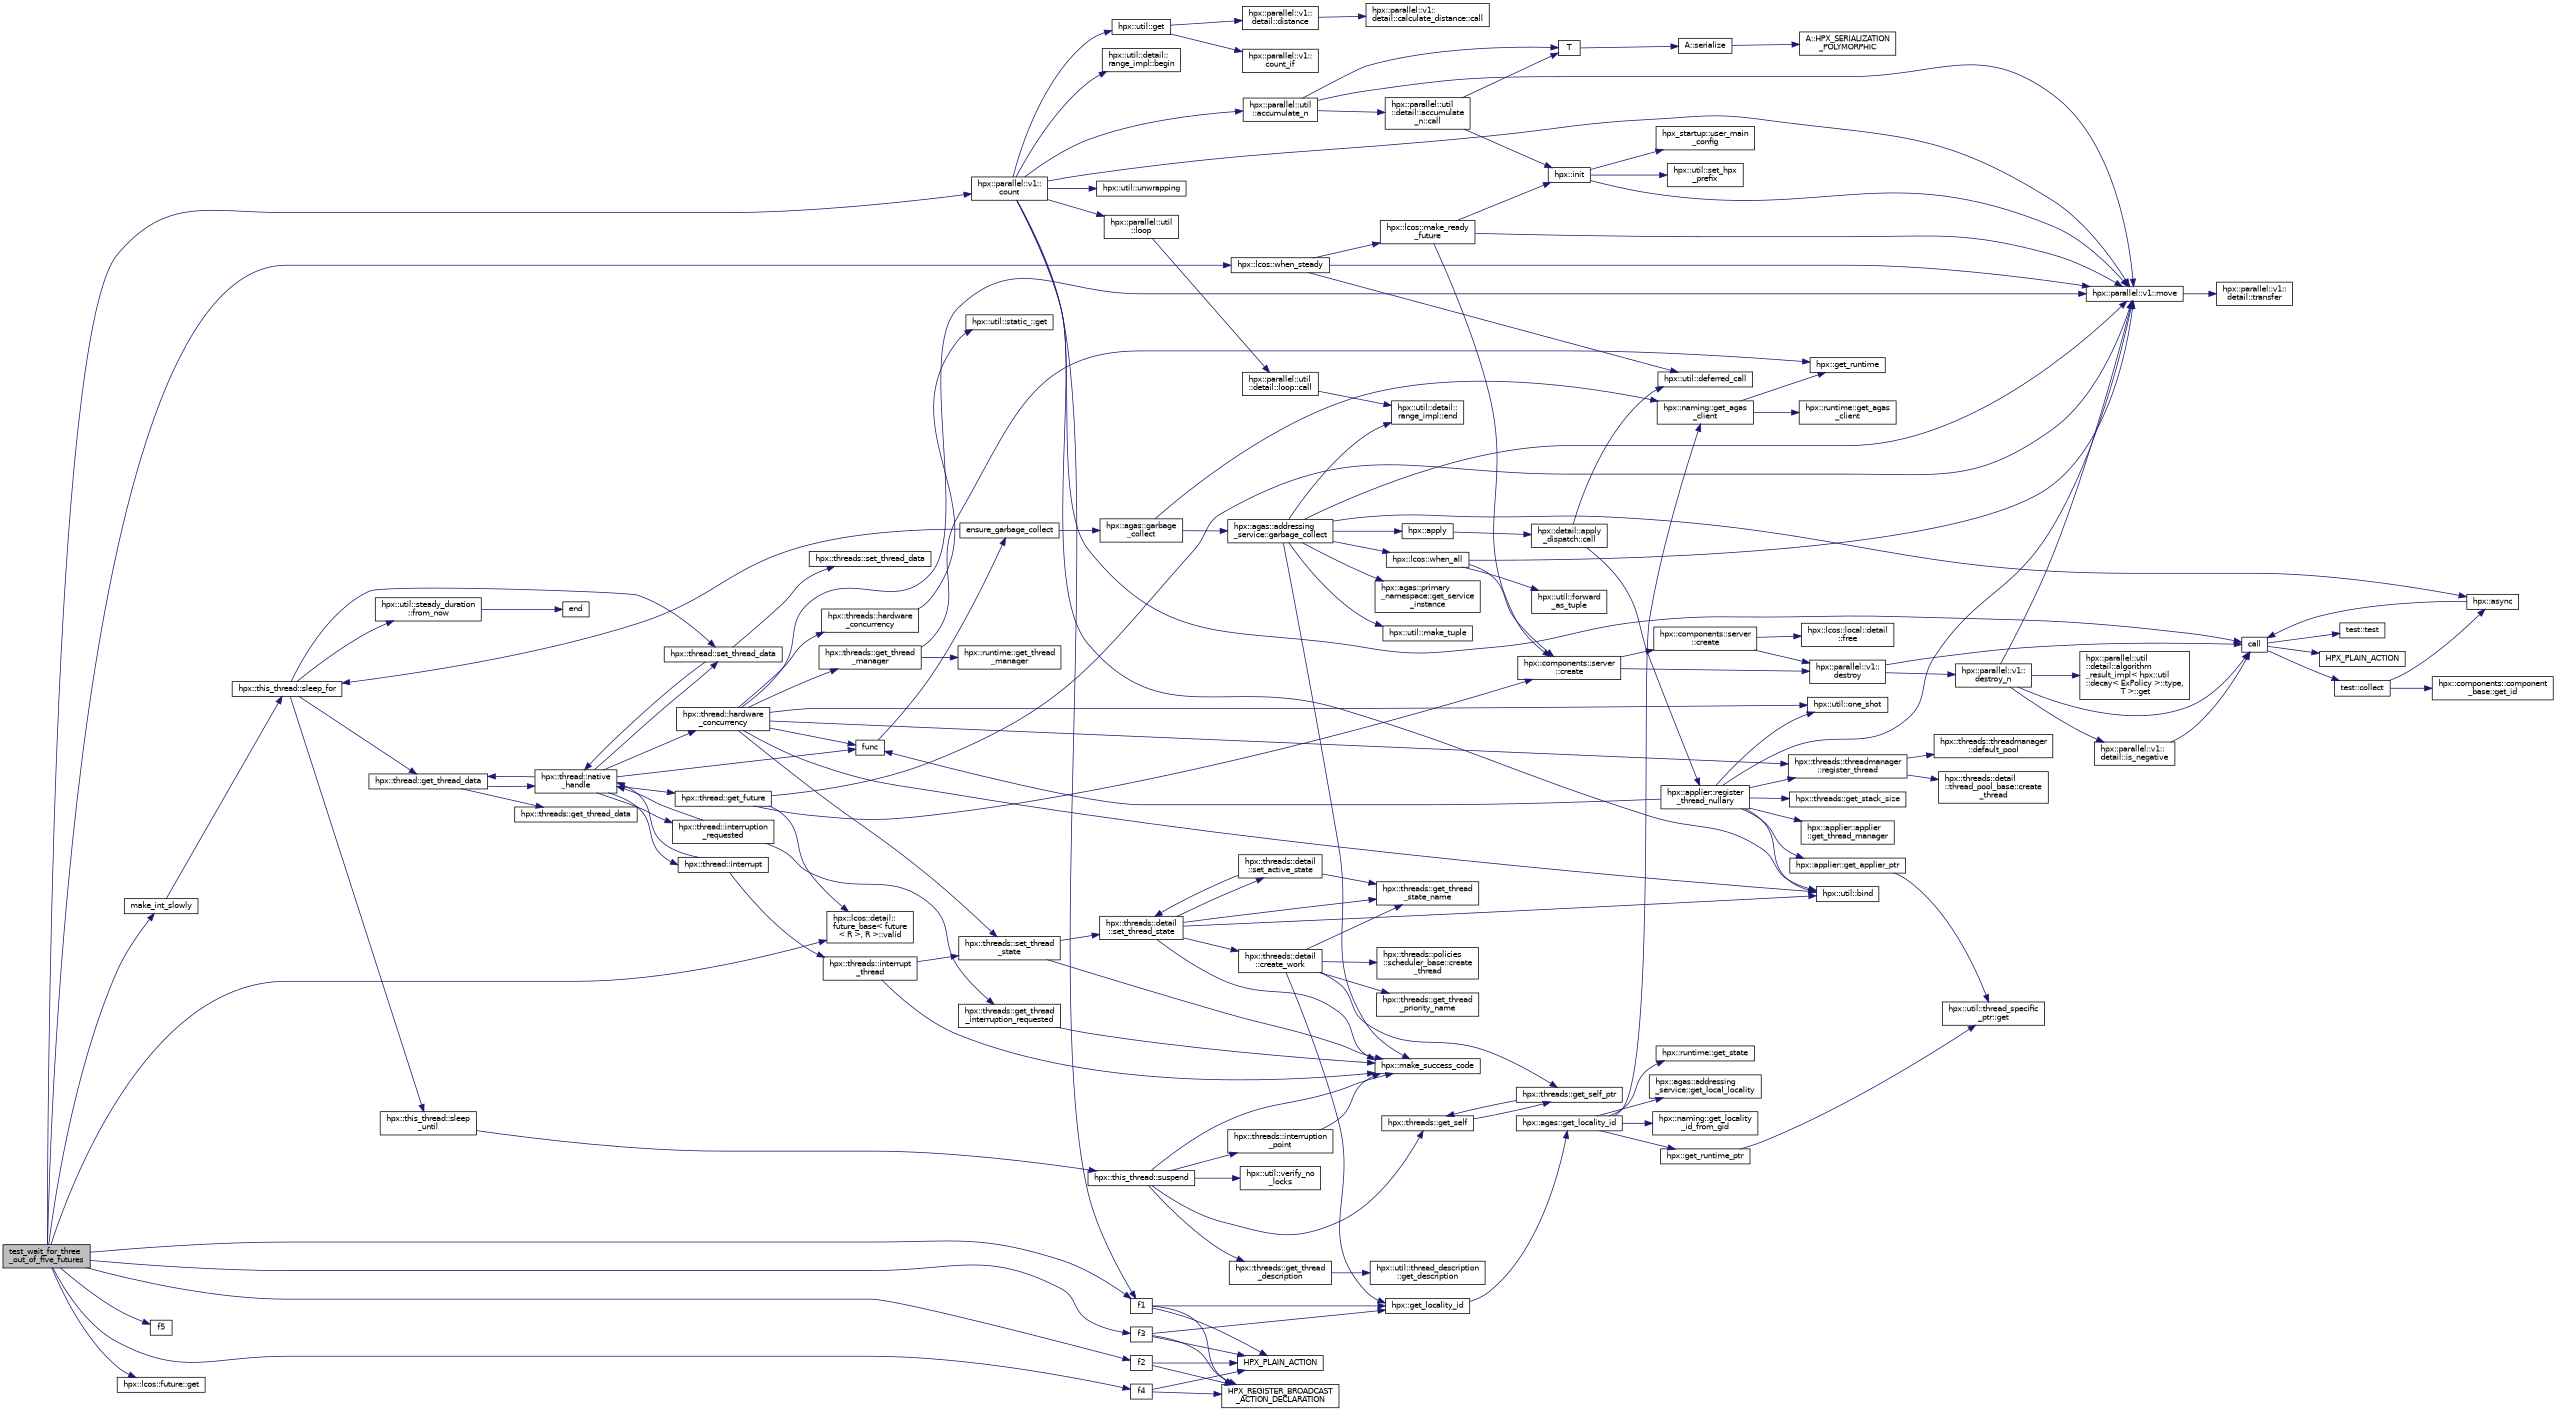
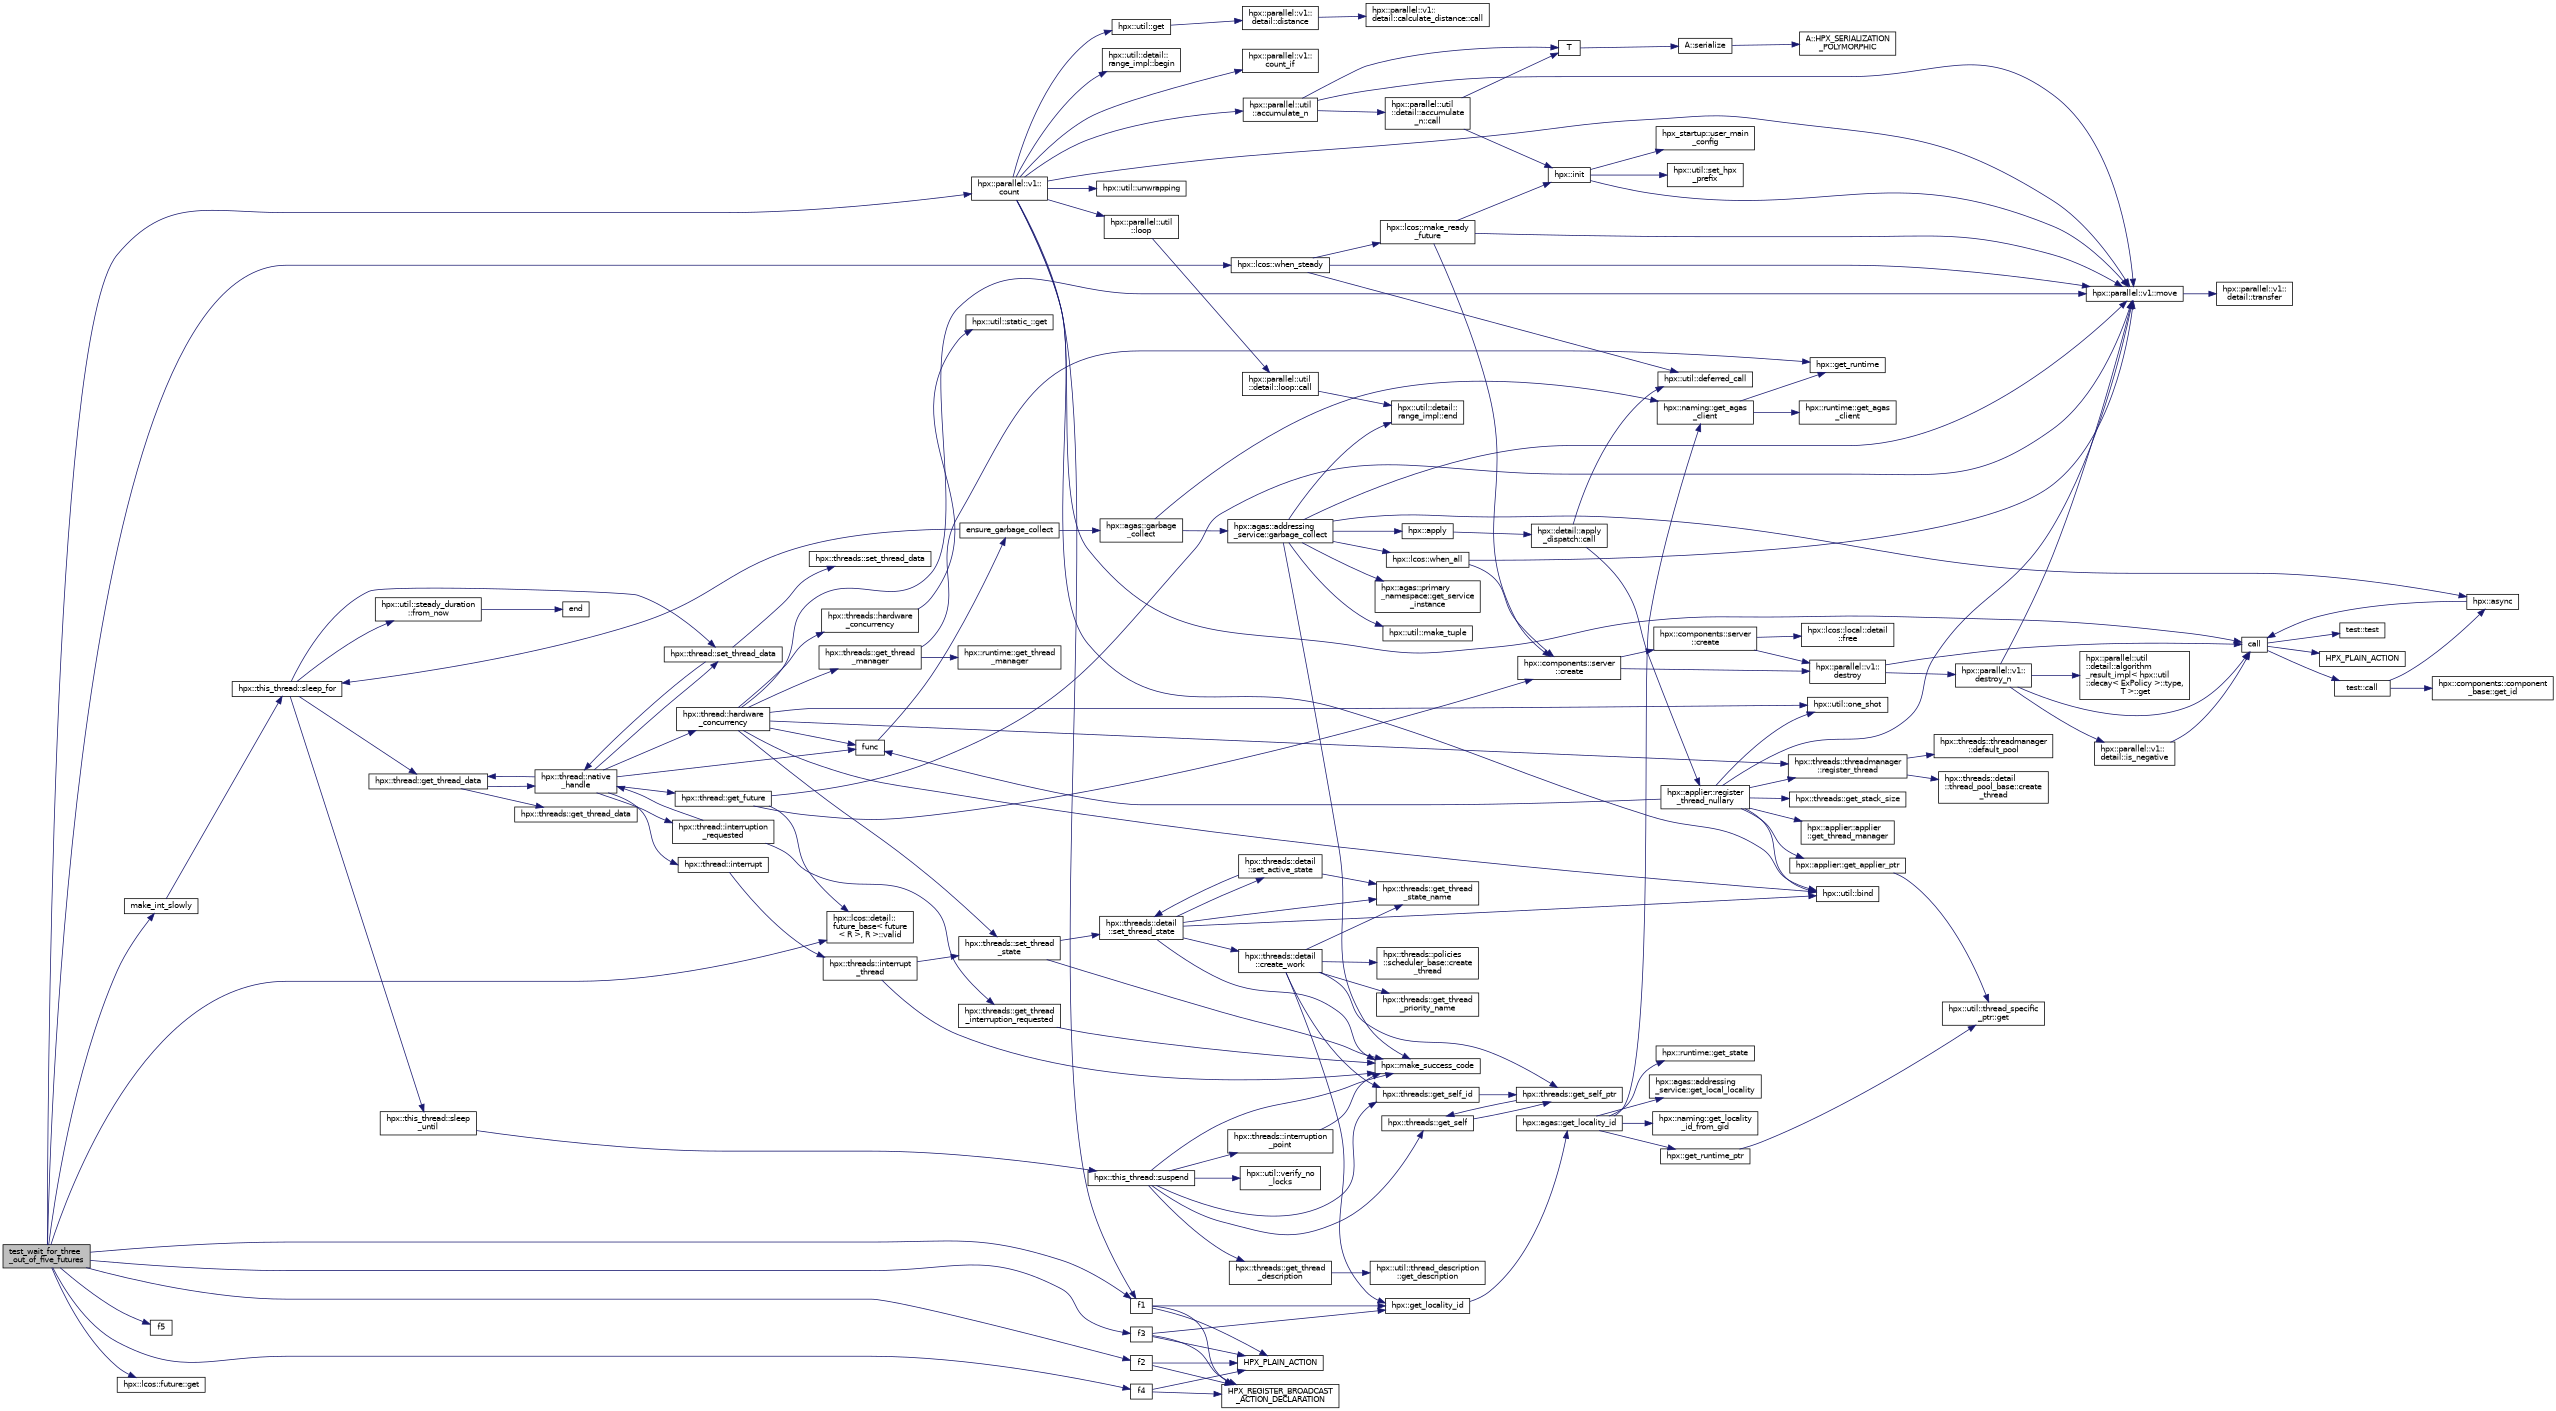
edge "hpx::util::get" -> "hpx::parallel::v1:: count_if": now "hpx::parallel::v1:: count" -> "hpx::parallel::v1:: count_if"
node "hpx::util::forward _as_tuple": removed
node "test::collect": label "test::collect" -> "test::call"
edge "hpx::thread::interrupt" -> "hpx::thread::native _handle": removed
node "hpx::threads::get_self_id": added
